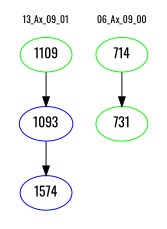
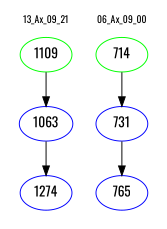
cluster "13_Ax_09_01": label "13_Ax_09_01" -> "13_Ax_09_21"
node "1093": label "1093" -> "1063"
node "731": color green -> blue
node "1574": label "1574" -> "1274"
node "765": added
